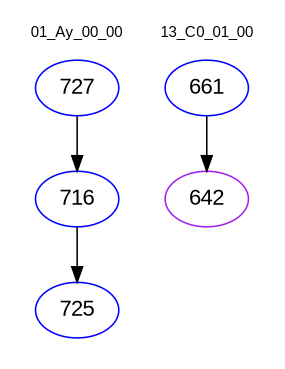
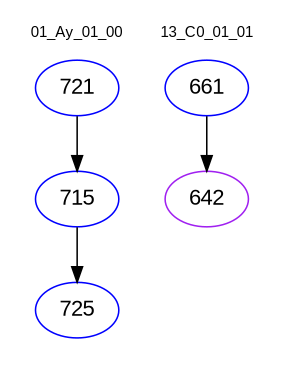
cluster "01_Ay_00_00": label "01_Ay_00_00" -> "01_Ay_01_00"
cluster "13_C0_01_00": label "13_C0_01_00" -> "13_C0_01_01"
node "727": label "727" -> "721"
node "716": label "716" -> "715"
